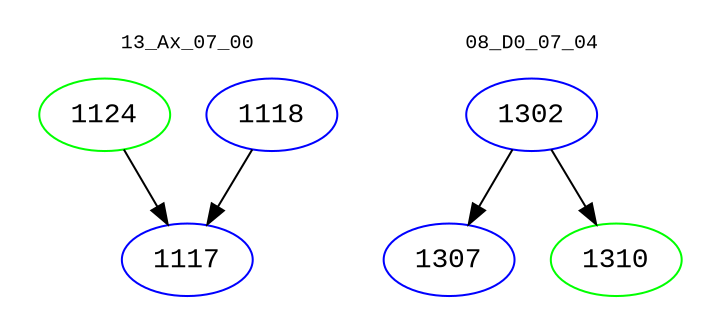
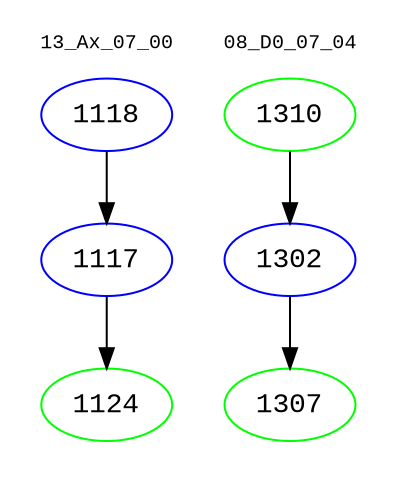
edge "1124" -> "1117": reversed
edge "1302" -> "1310": reversed
node "1307": color blue -> green
